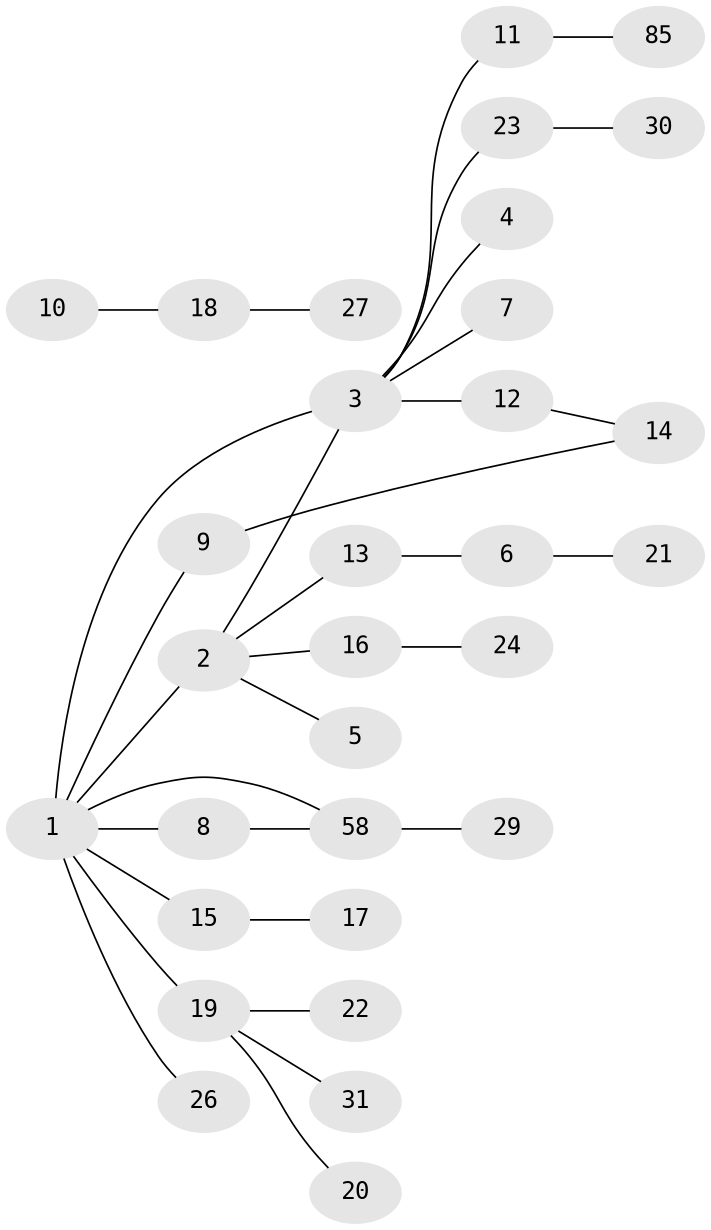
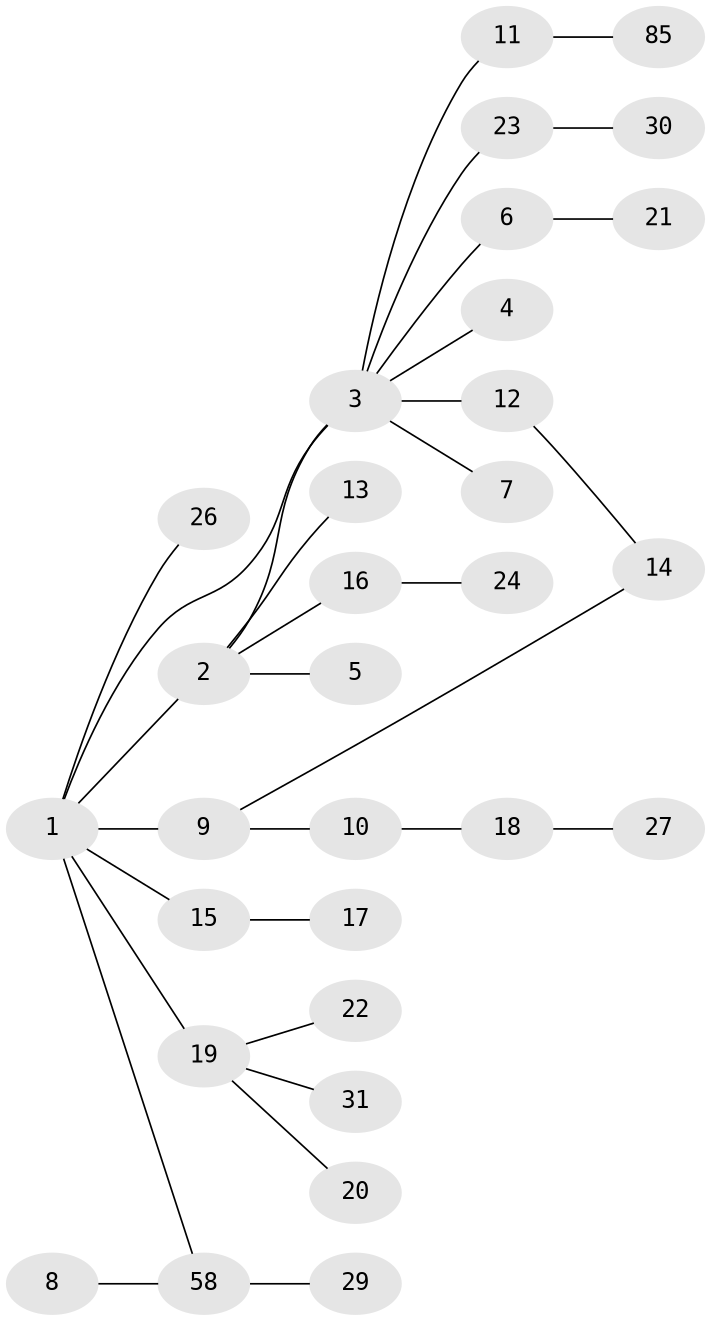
edge "13" -- "6": now "3" -- "6"
edge "1" -- "8": removed
edge "9" -- "10": added
